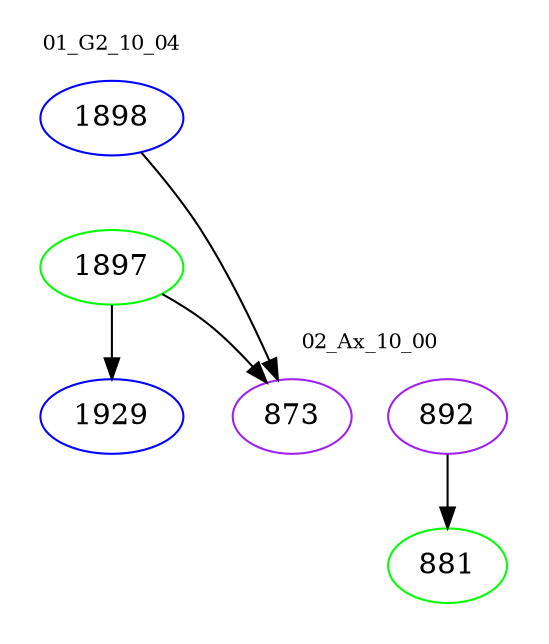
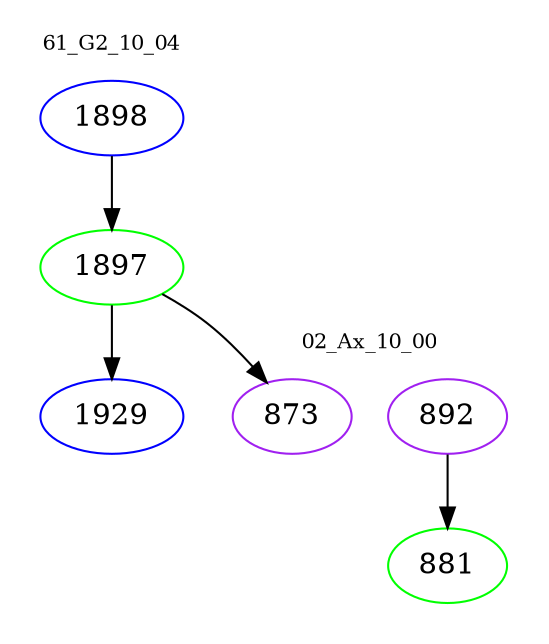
cluster "01_G2_10_04": label "01_G2_10_04" -> "61_G2_10_04"
edge "1898" -> "873": now "1898" -> "1897"
